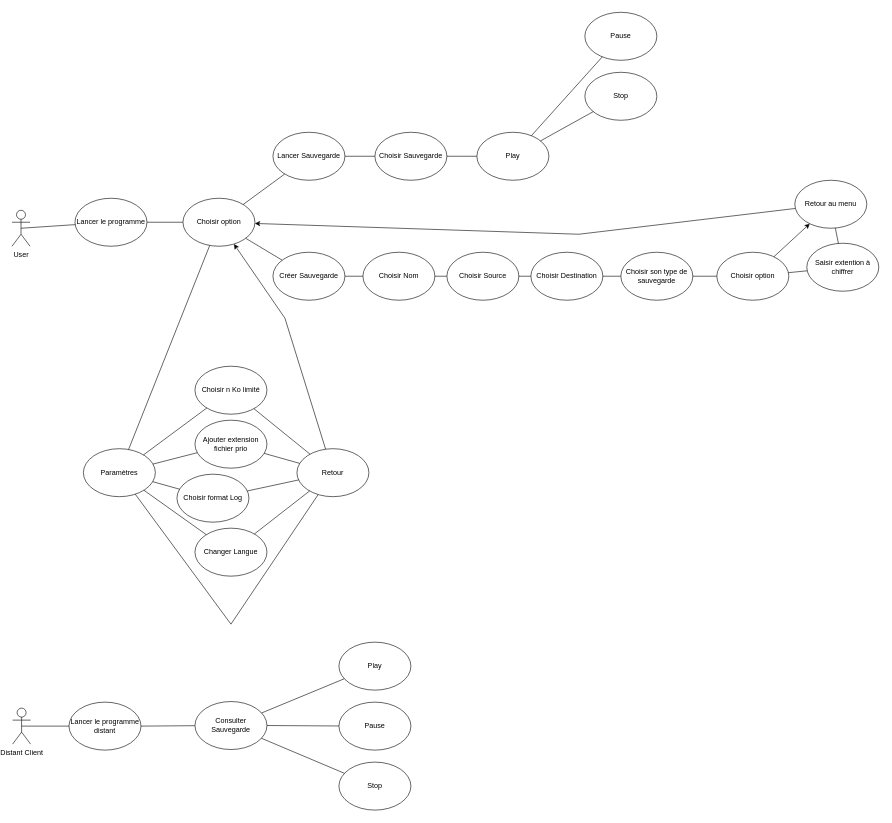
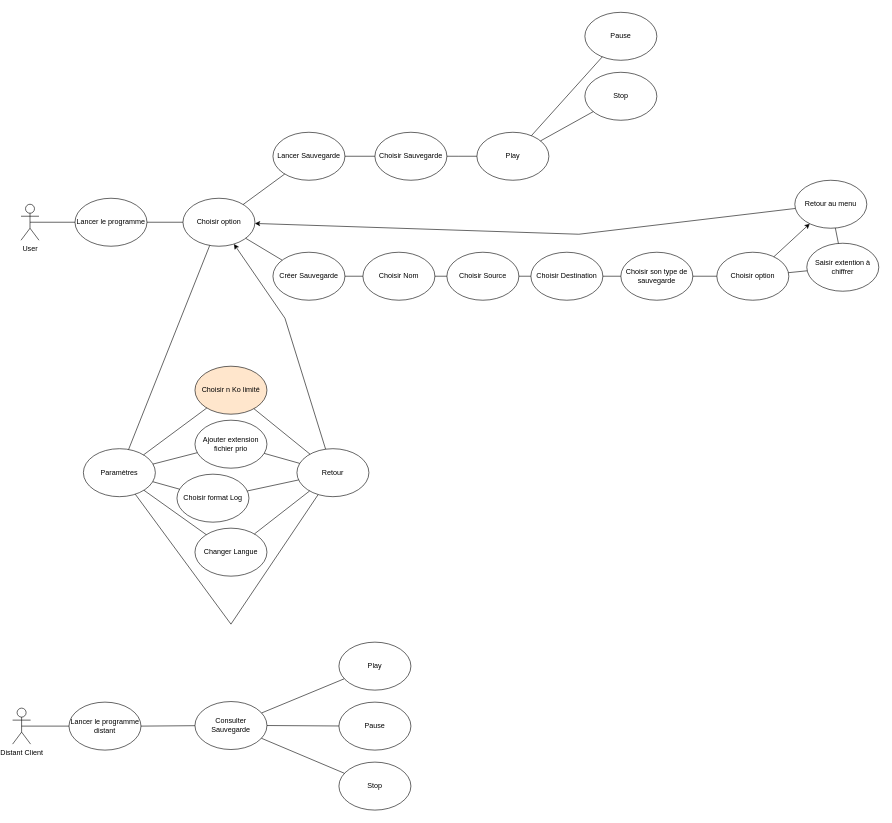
node "User": moved (21, 228) -> (30, 222)
node "Choisir n Ko limité": fillcolor #ffffff -> #ffe6cc
